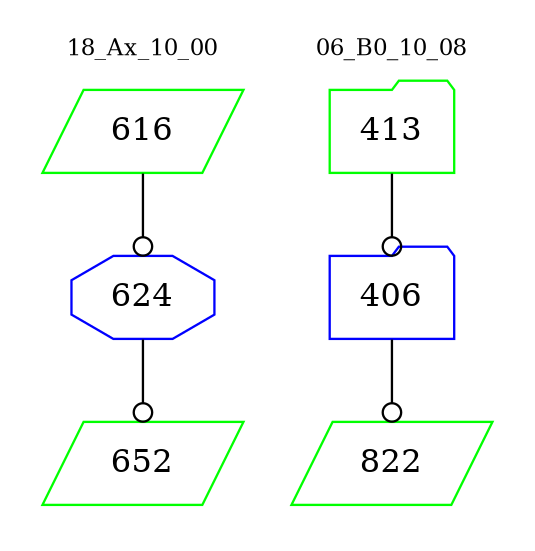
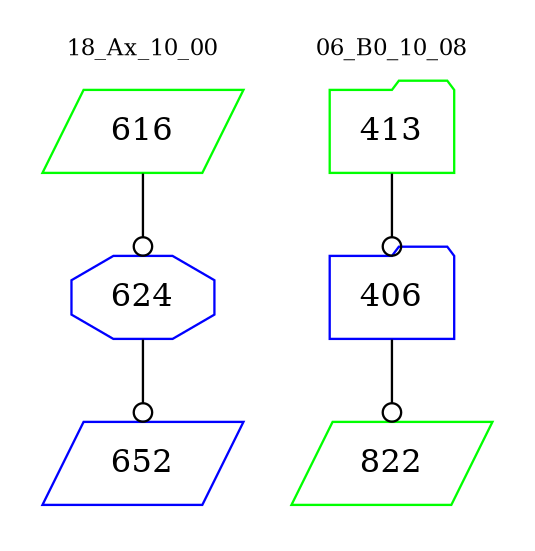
node "652": color green -> blue
